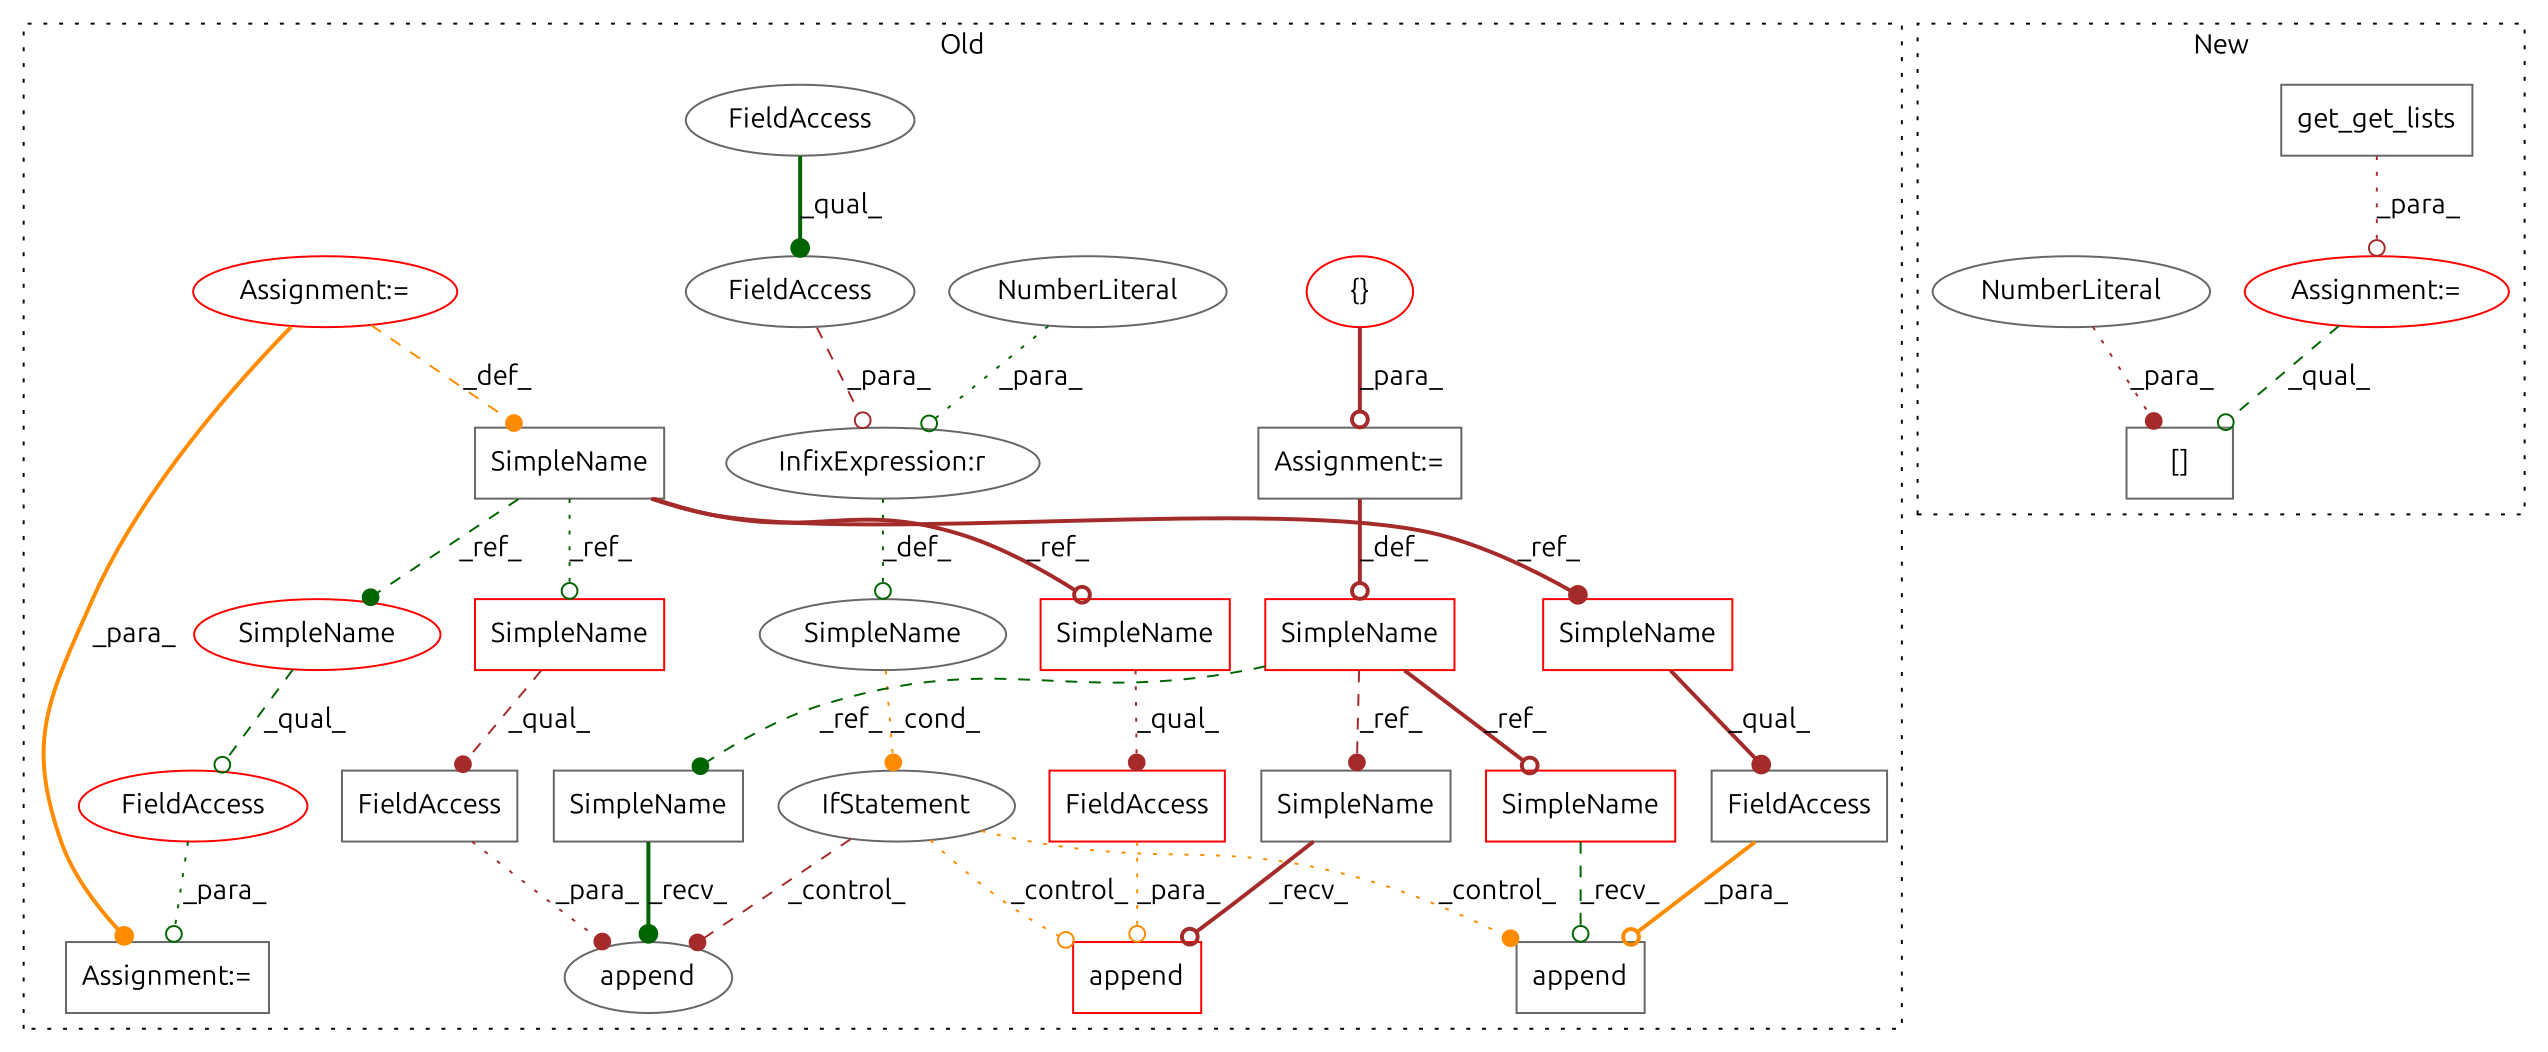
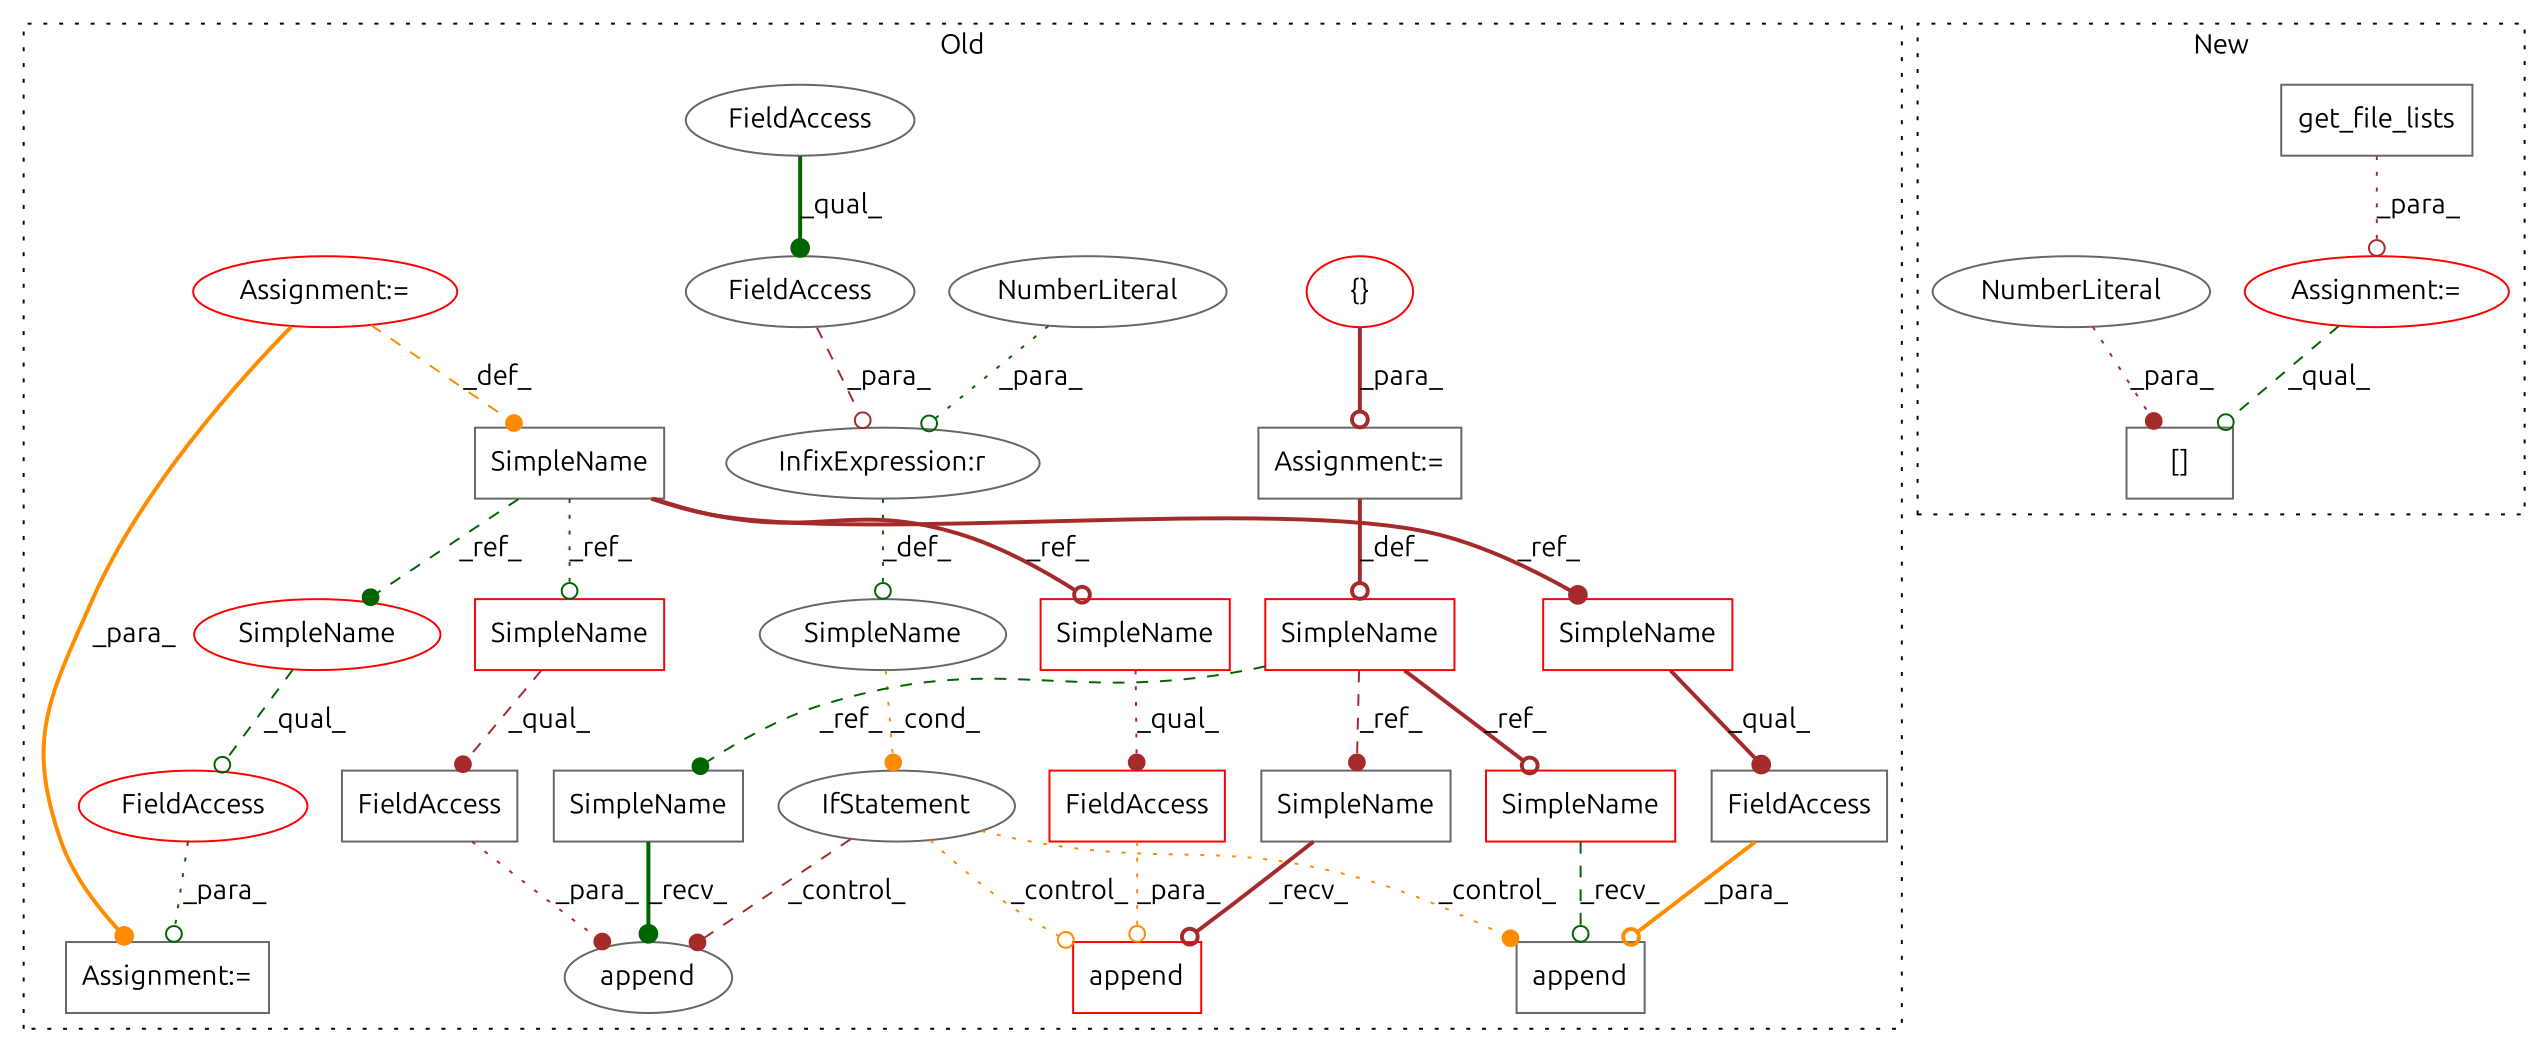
node "get_get_lists": label "get_get_lists" -> "get_file_lists"
